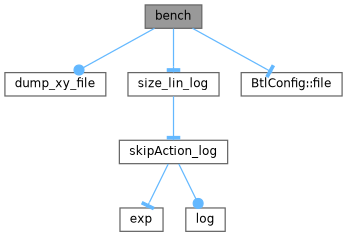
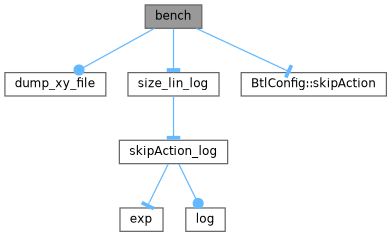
node "BtlConfig::file": label "BtlConfig::file" -> "BtlConfig::skipAction"
